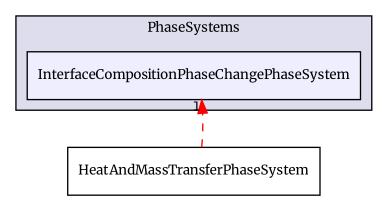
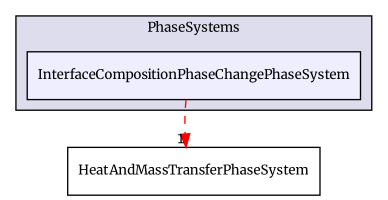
edge "HeatAndMassTransferPhaseSystem" -> "InterfaceCompositionPhaseChangePhaseSystem": reversed
